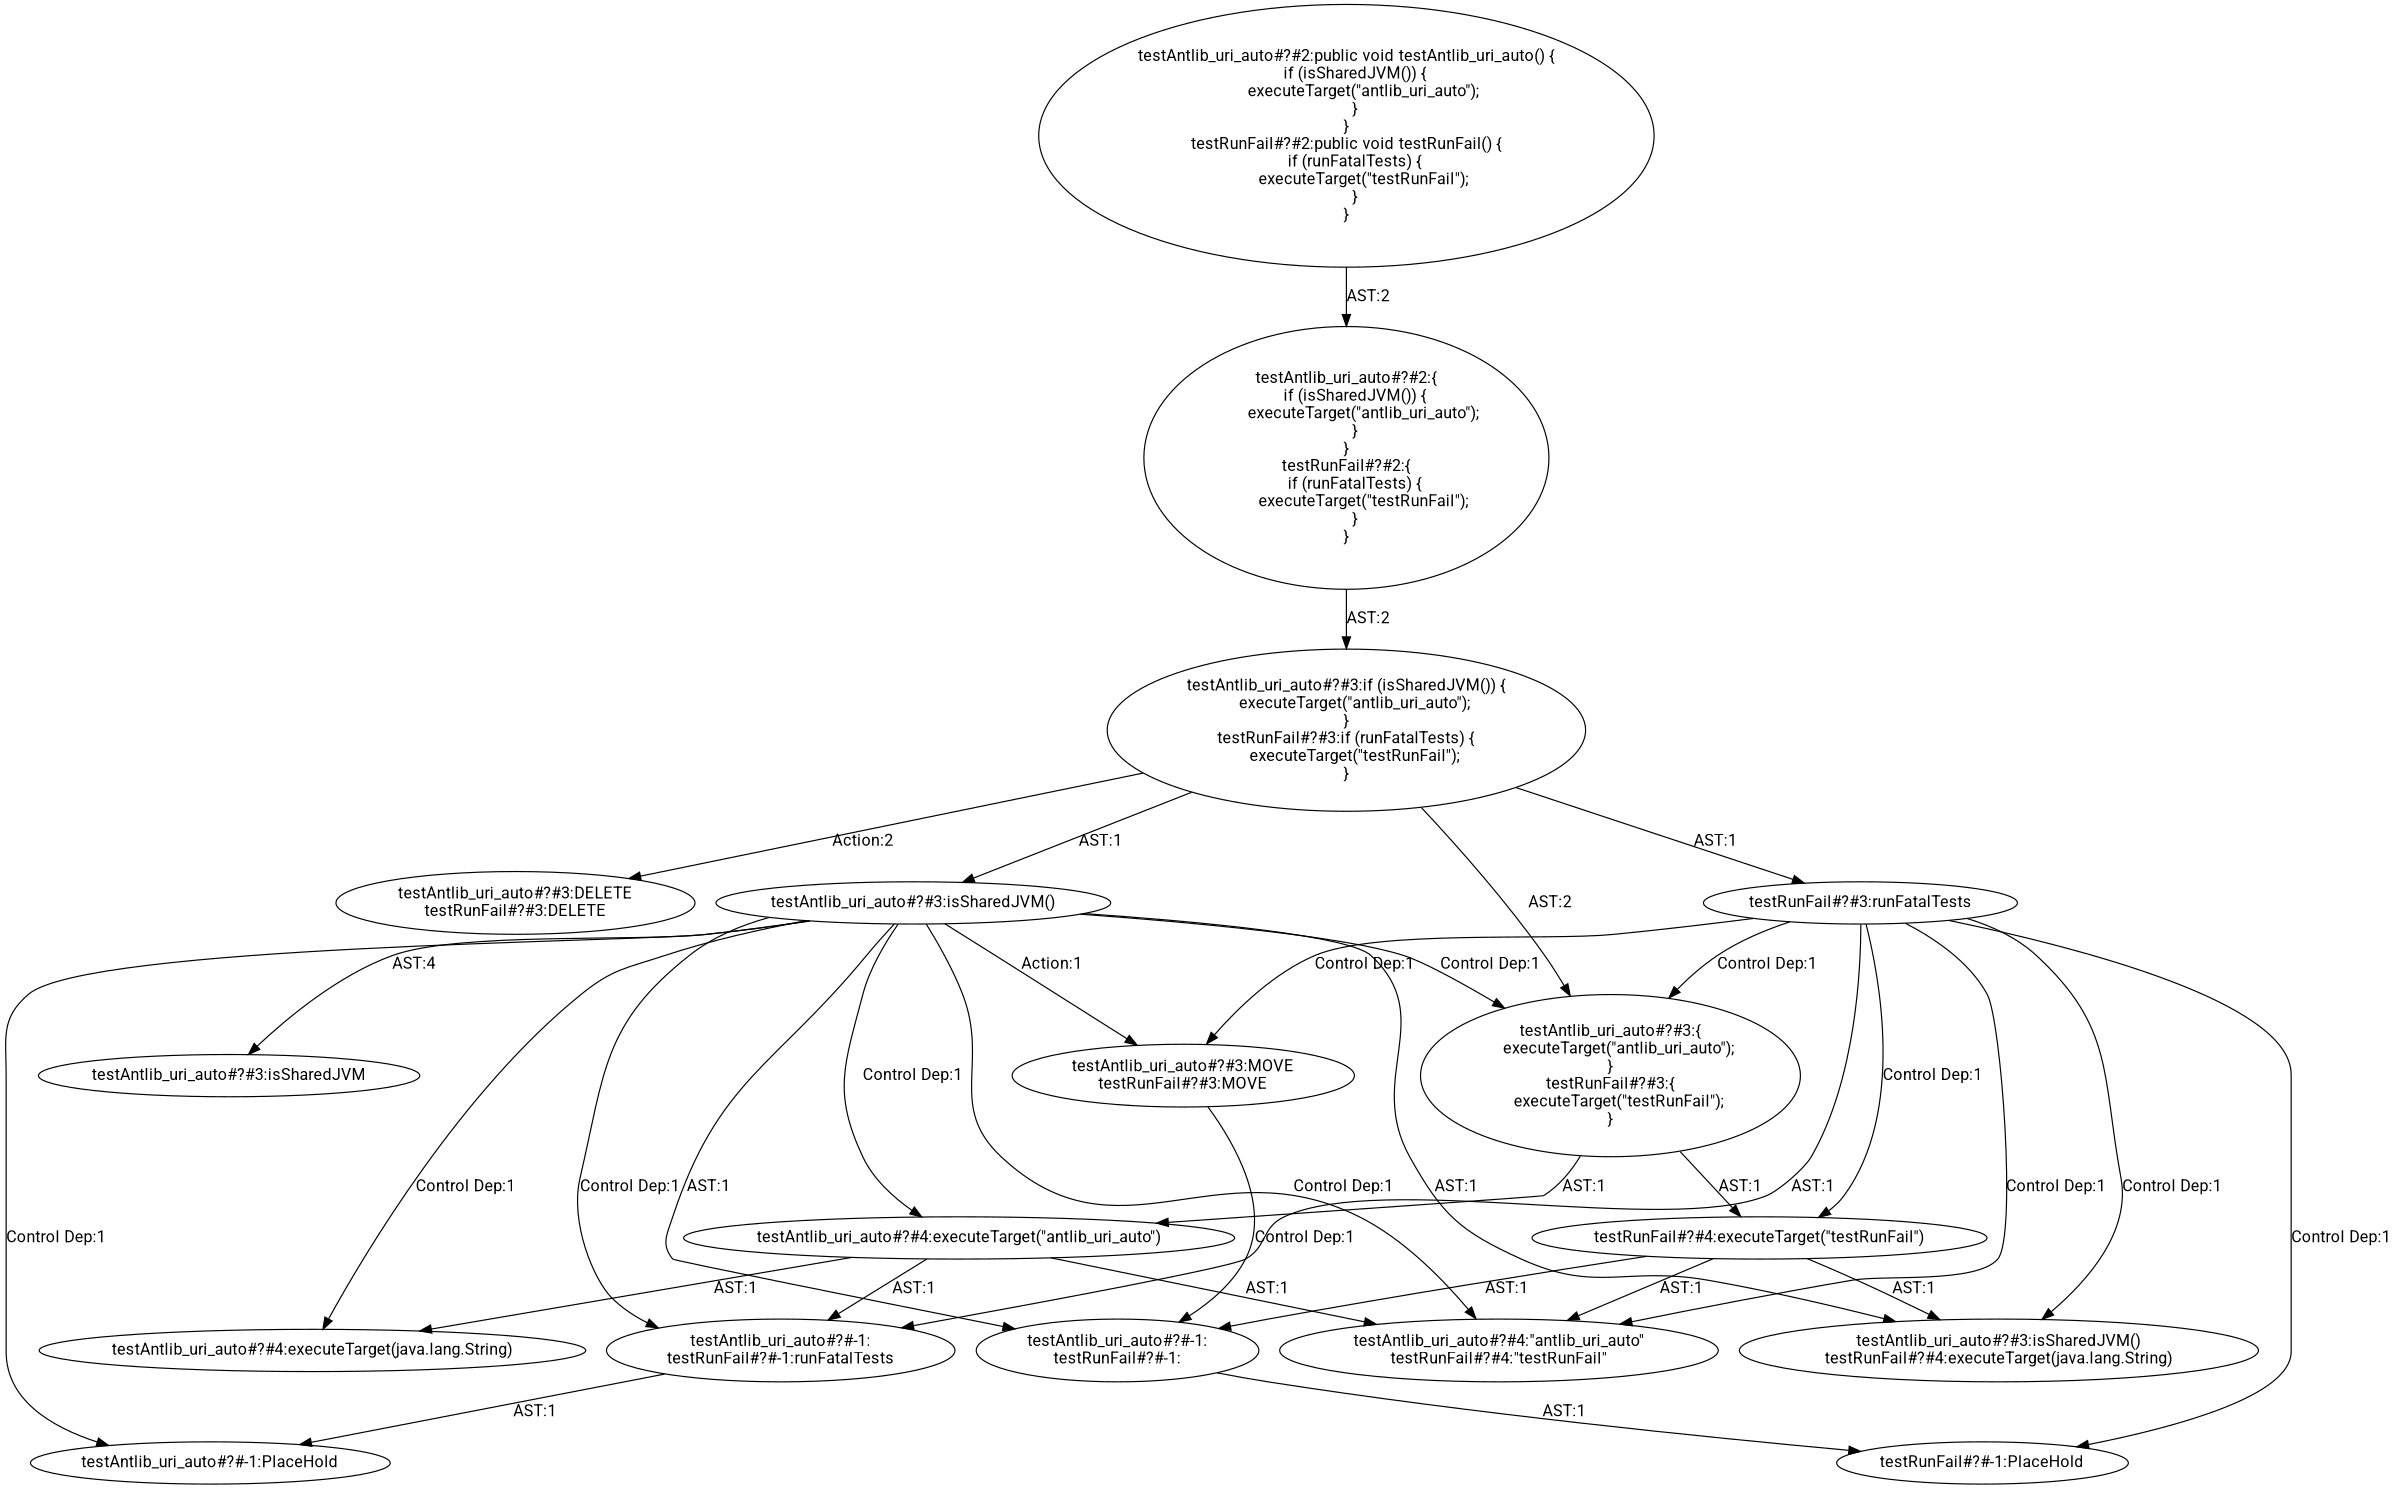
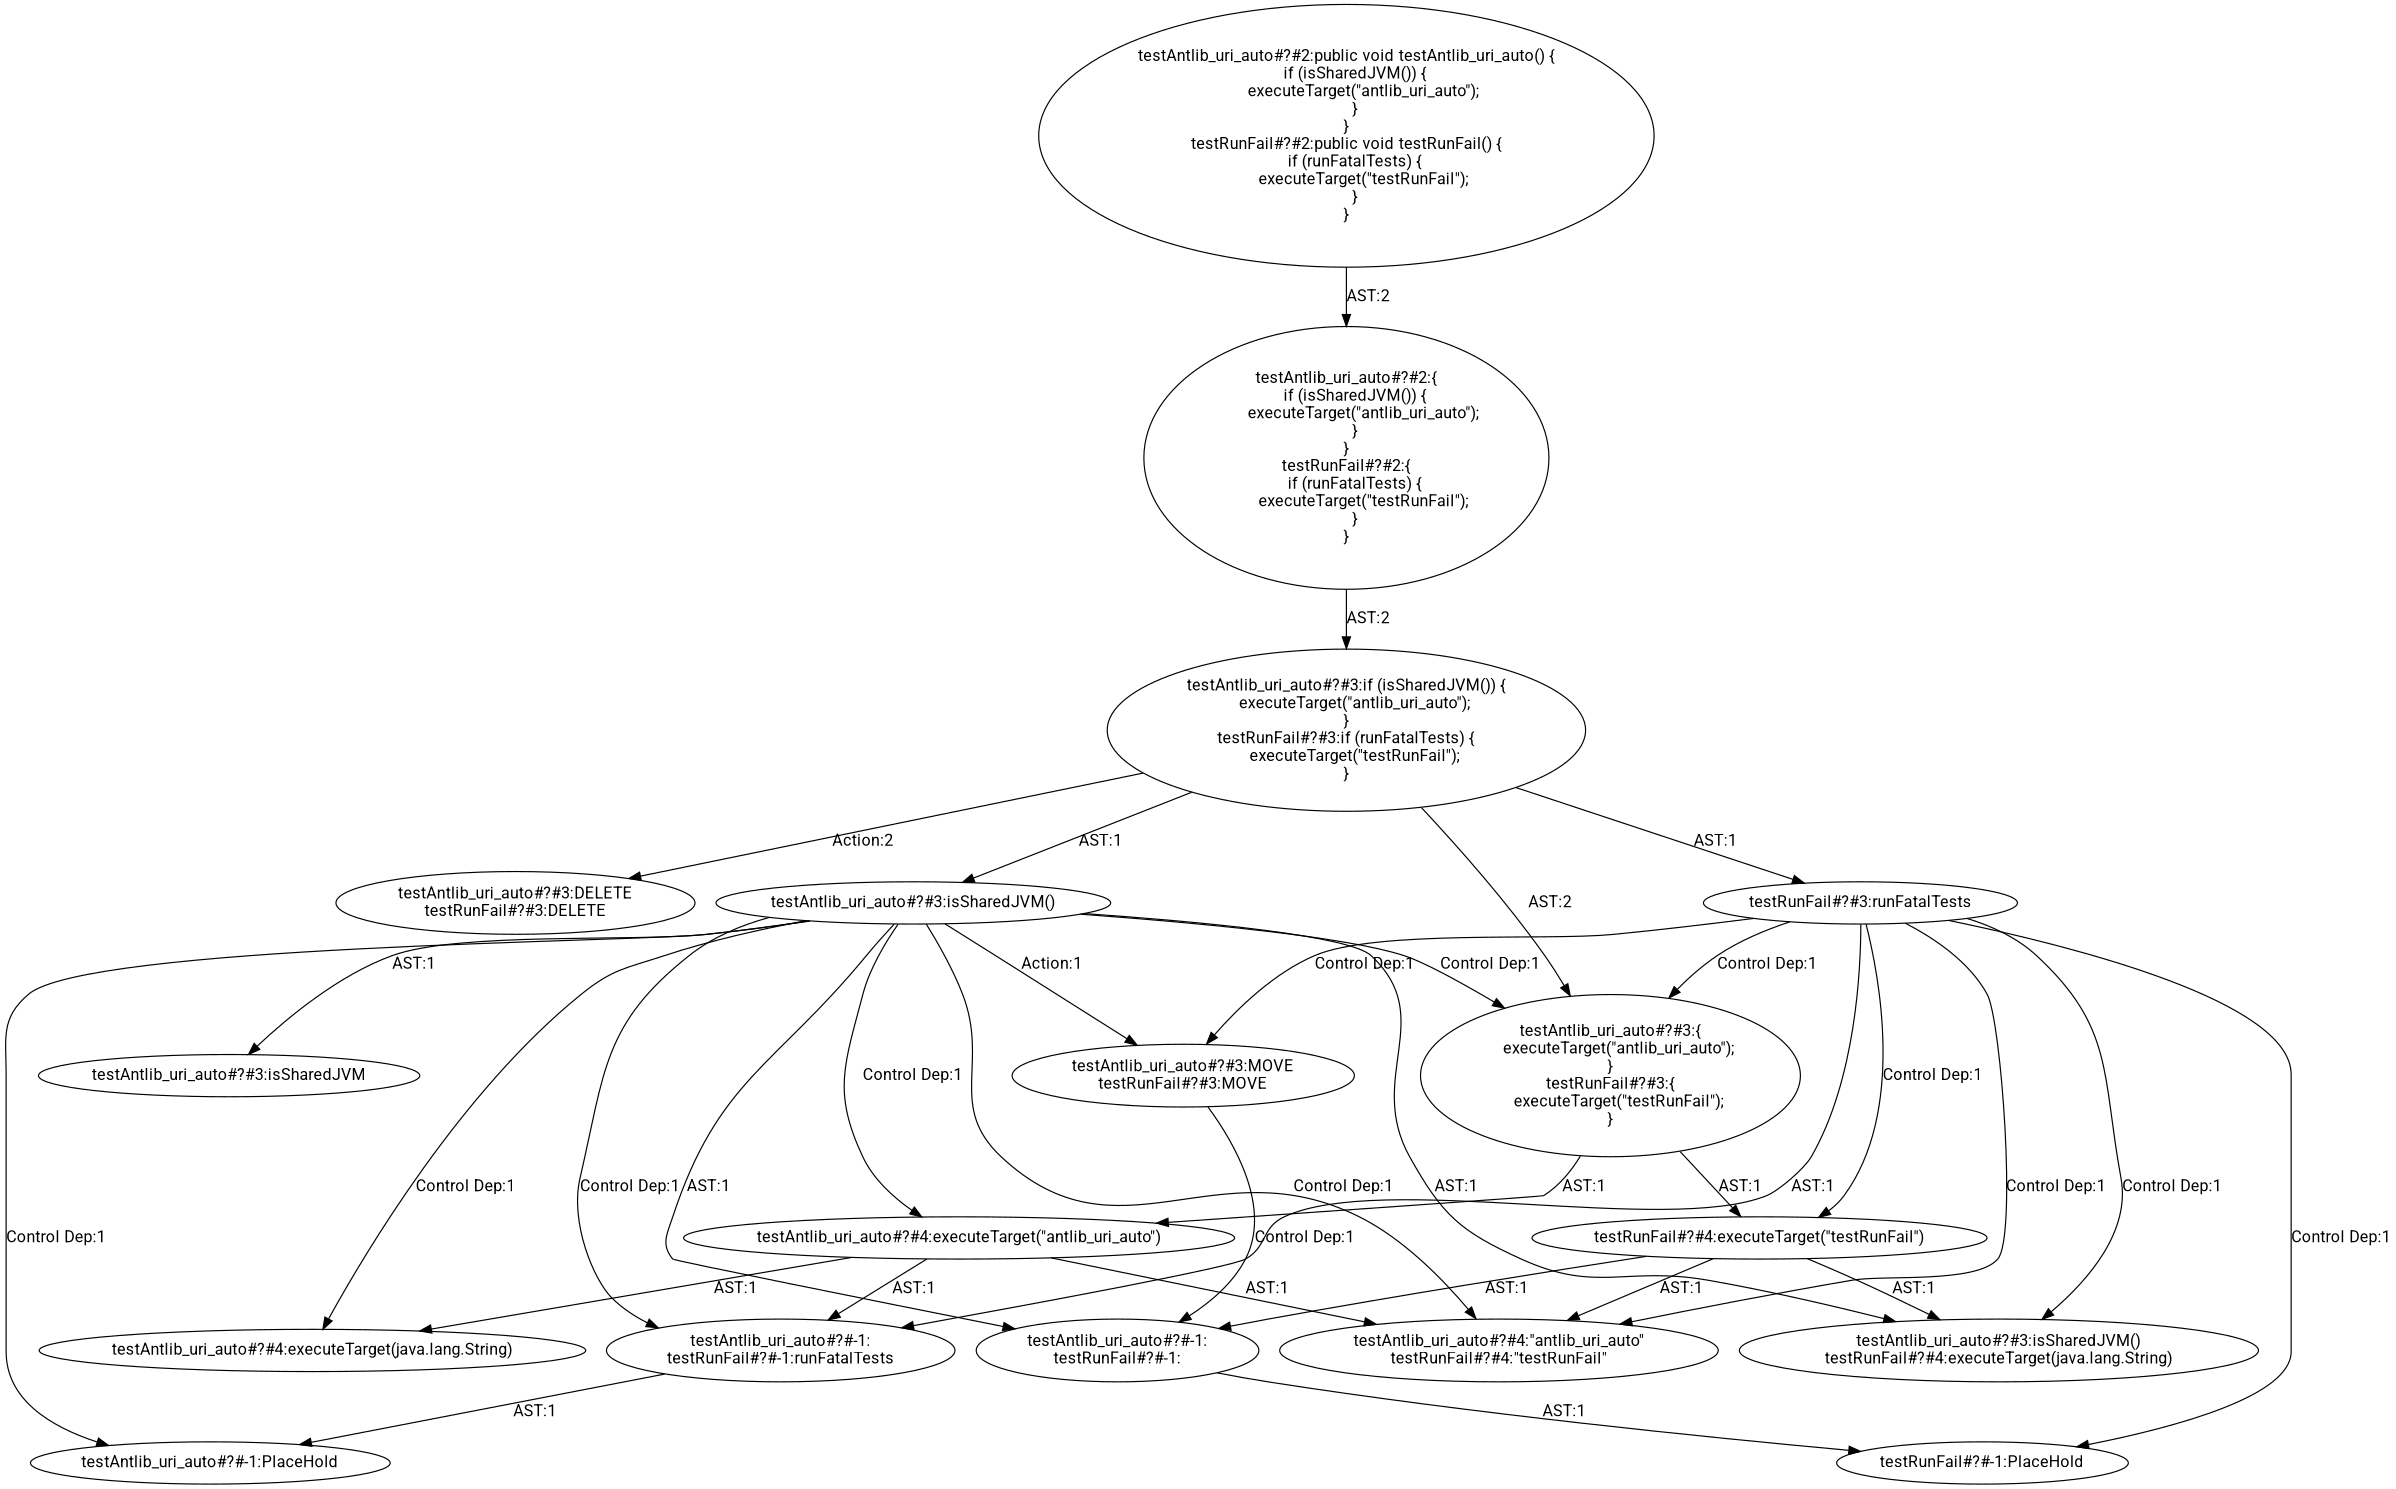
edge "testAntlib_uri_auto#?#3:isSharedJVM()" -> "testAntlib_uri_auto#?#3:isSharedJVM": label "AST:4" -> "AST:1"
